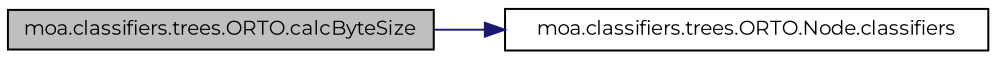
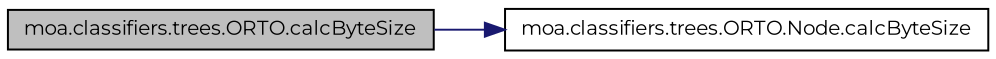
node "moa.classifiers.trees.ORTO.Node.classifiers": label "moa.classifiers.trees.ORTO.Node.classifiers" -> "moa.classifiers.trees.ORTO.Node.calcByteSize"
